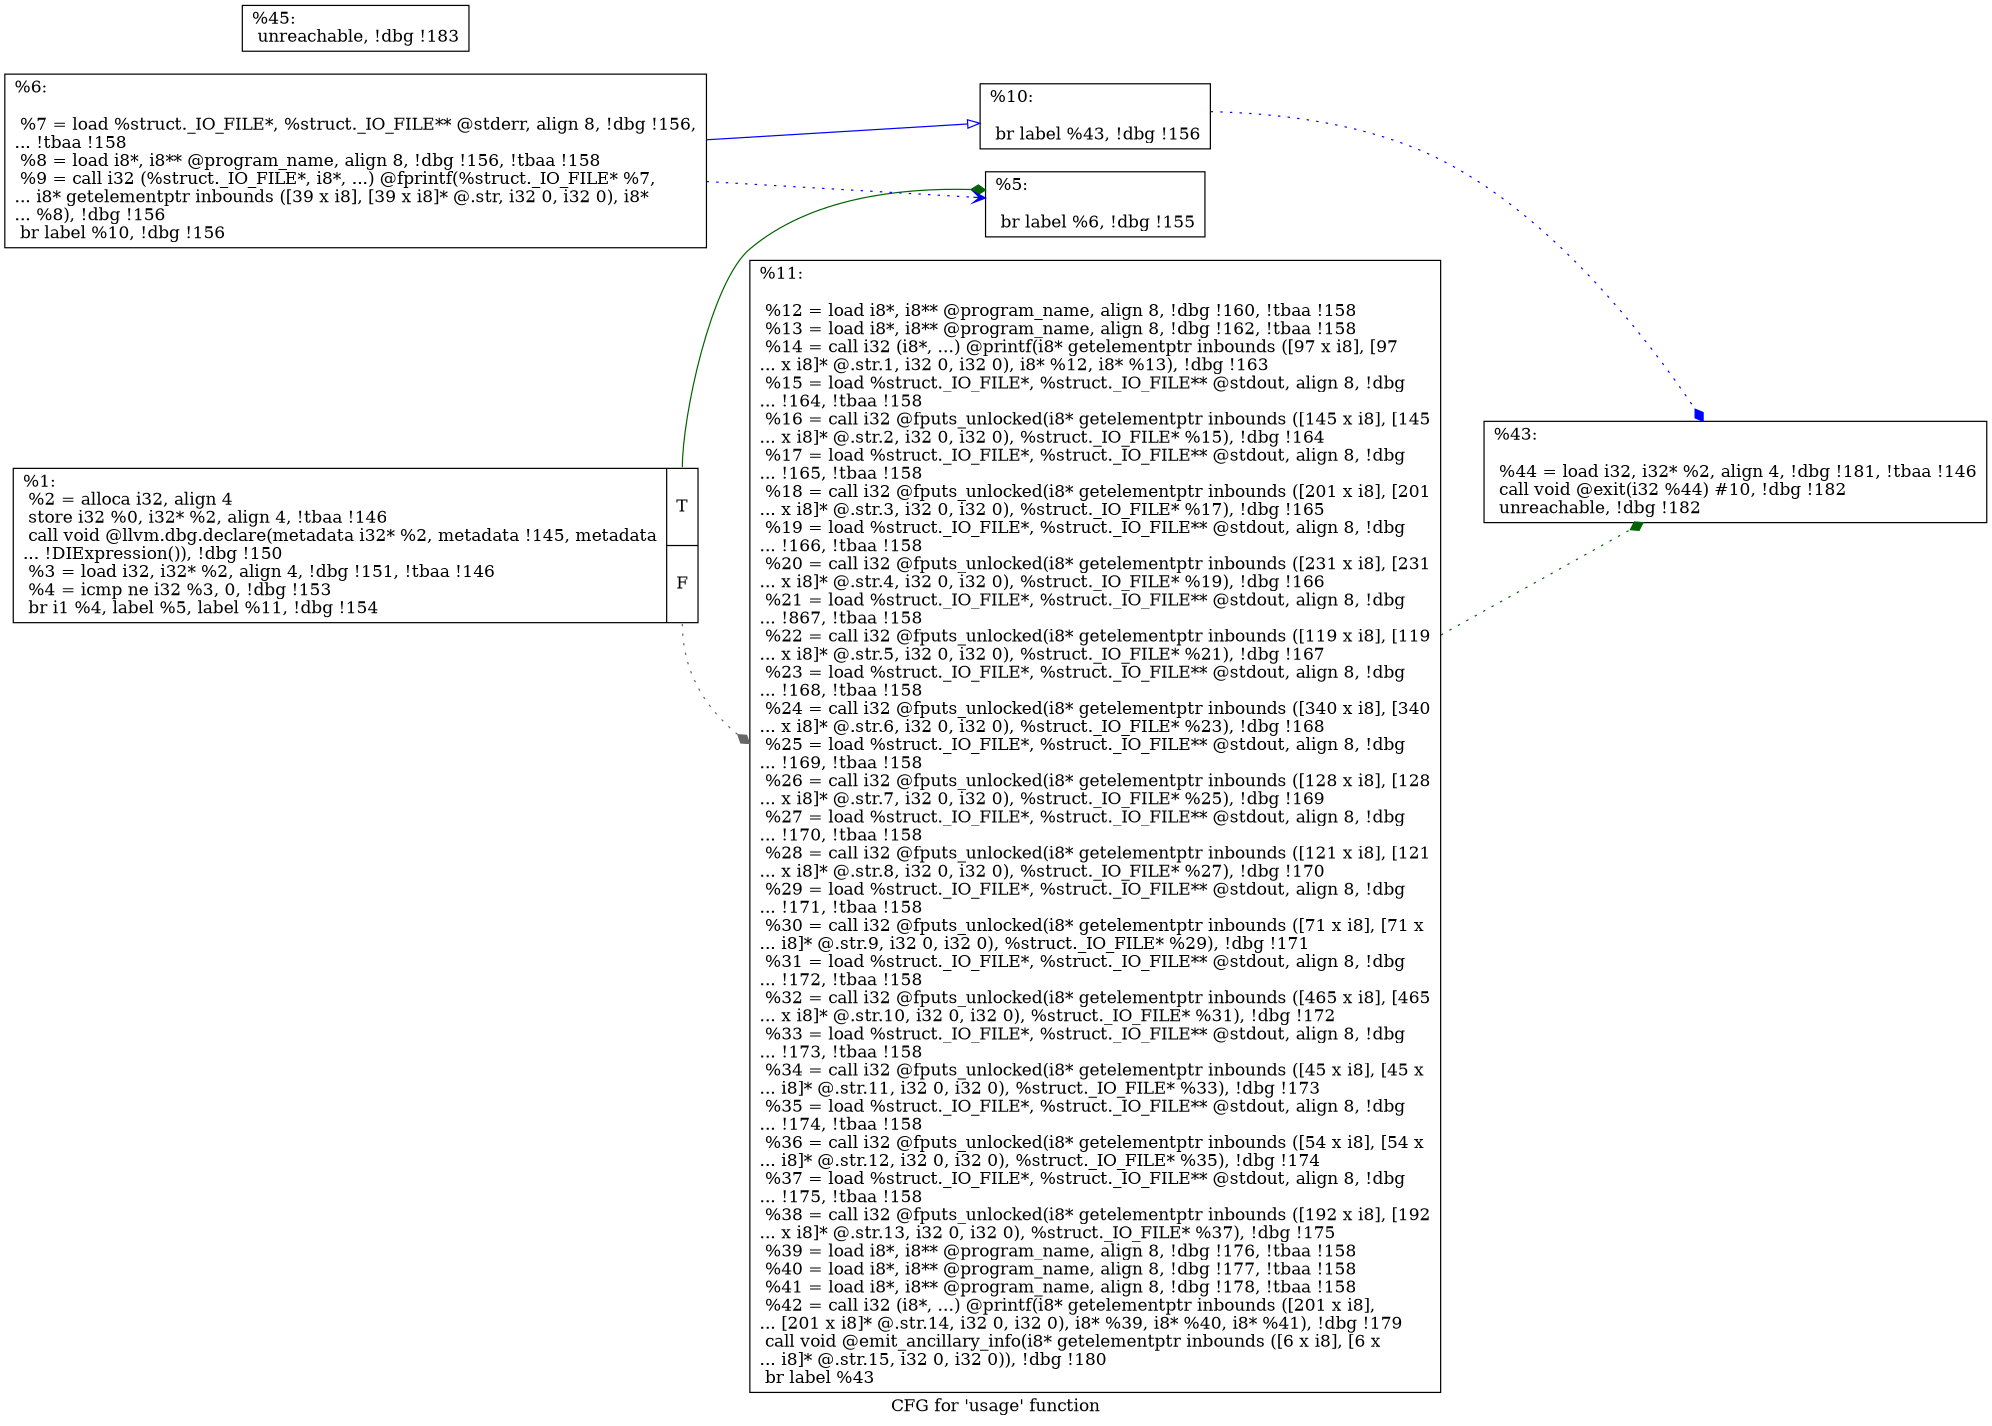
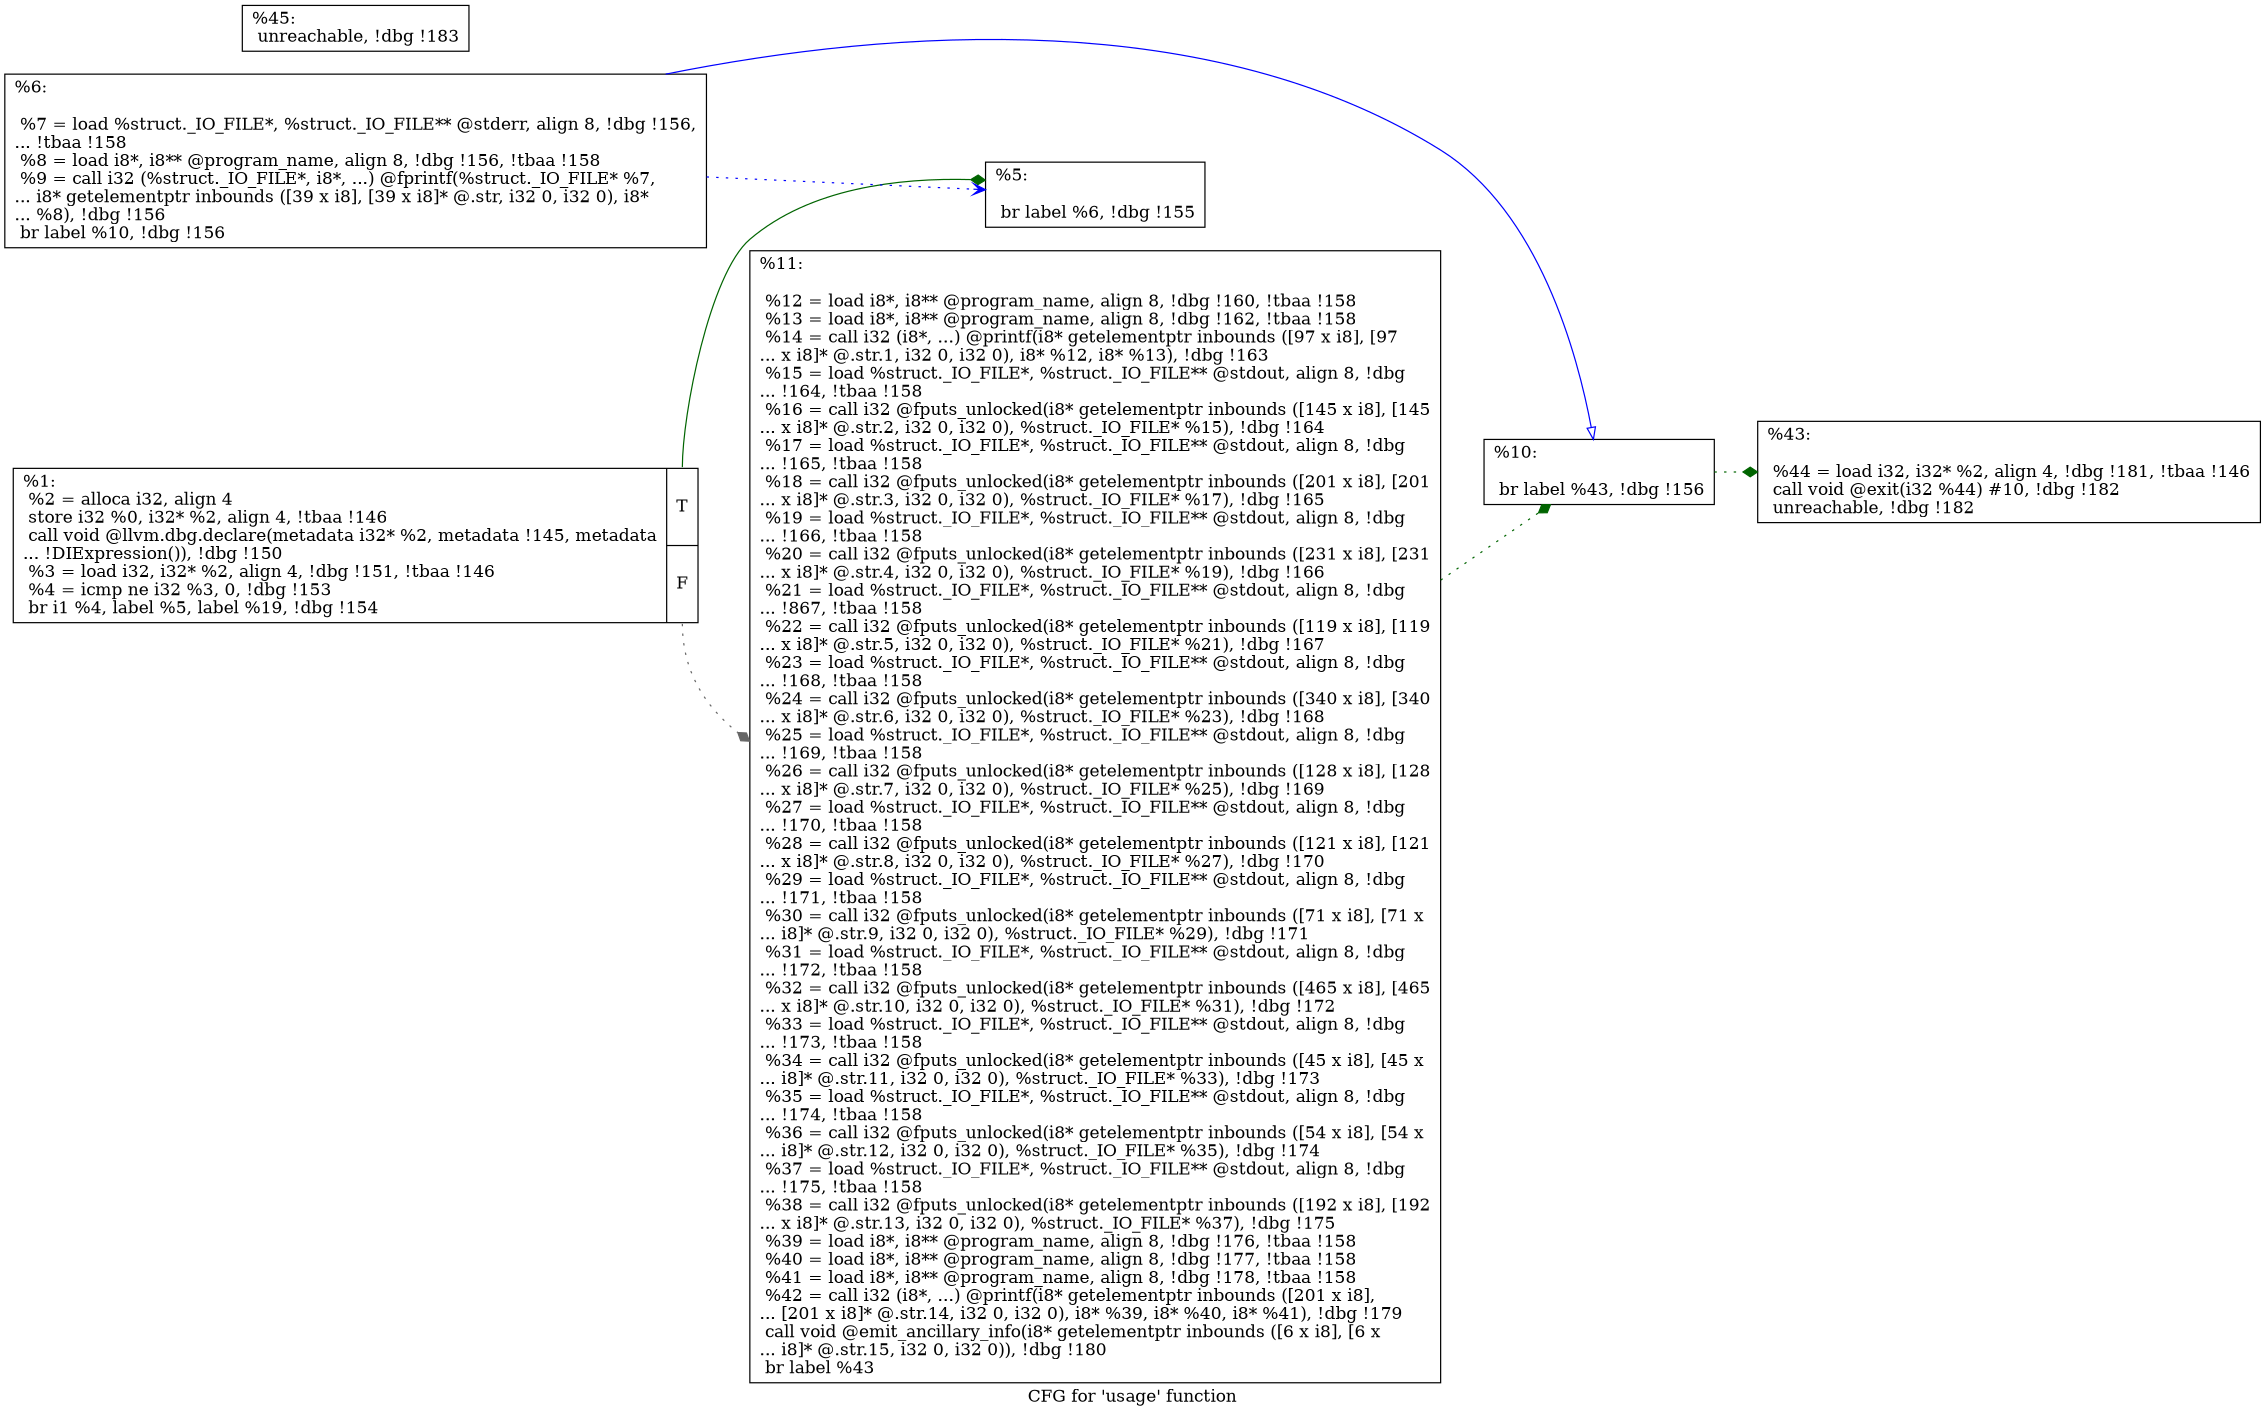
edge "%10:" -> "%43:": color blue -> darkgreen
edge "%11:" -> "%43:": now "%11:" -> "%10:"
node "%1:": text "br i1 %4, label %5, label %11, !dbg !154" -> "br i1 %4, label %5, label %19, !dbg !154"
